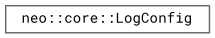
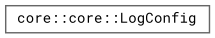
node "neo::core::LogConfig": label "neo::core::LogConfig" -> "core::core::LogConfig"
